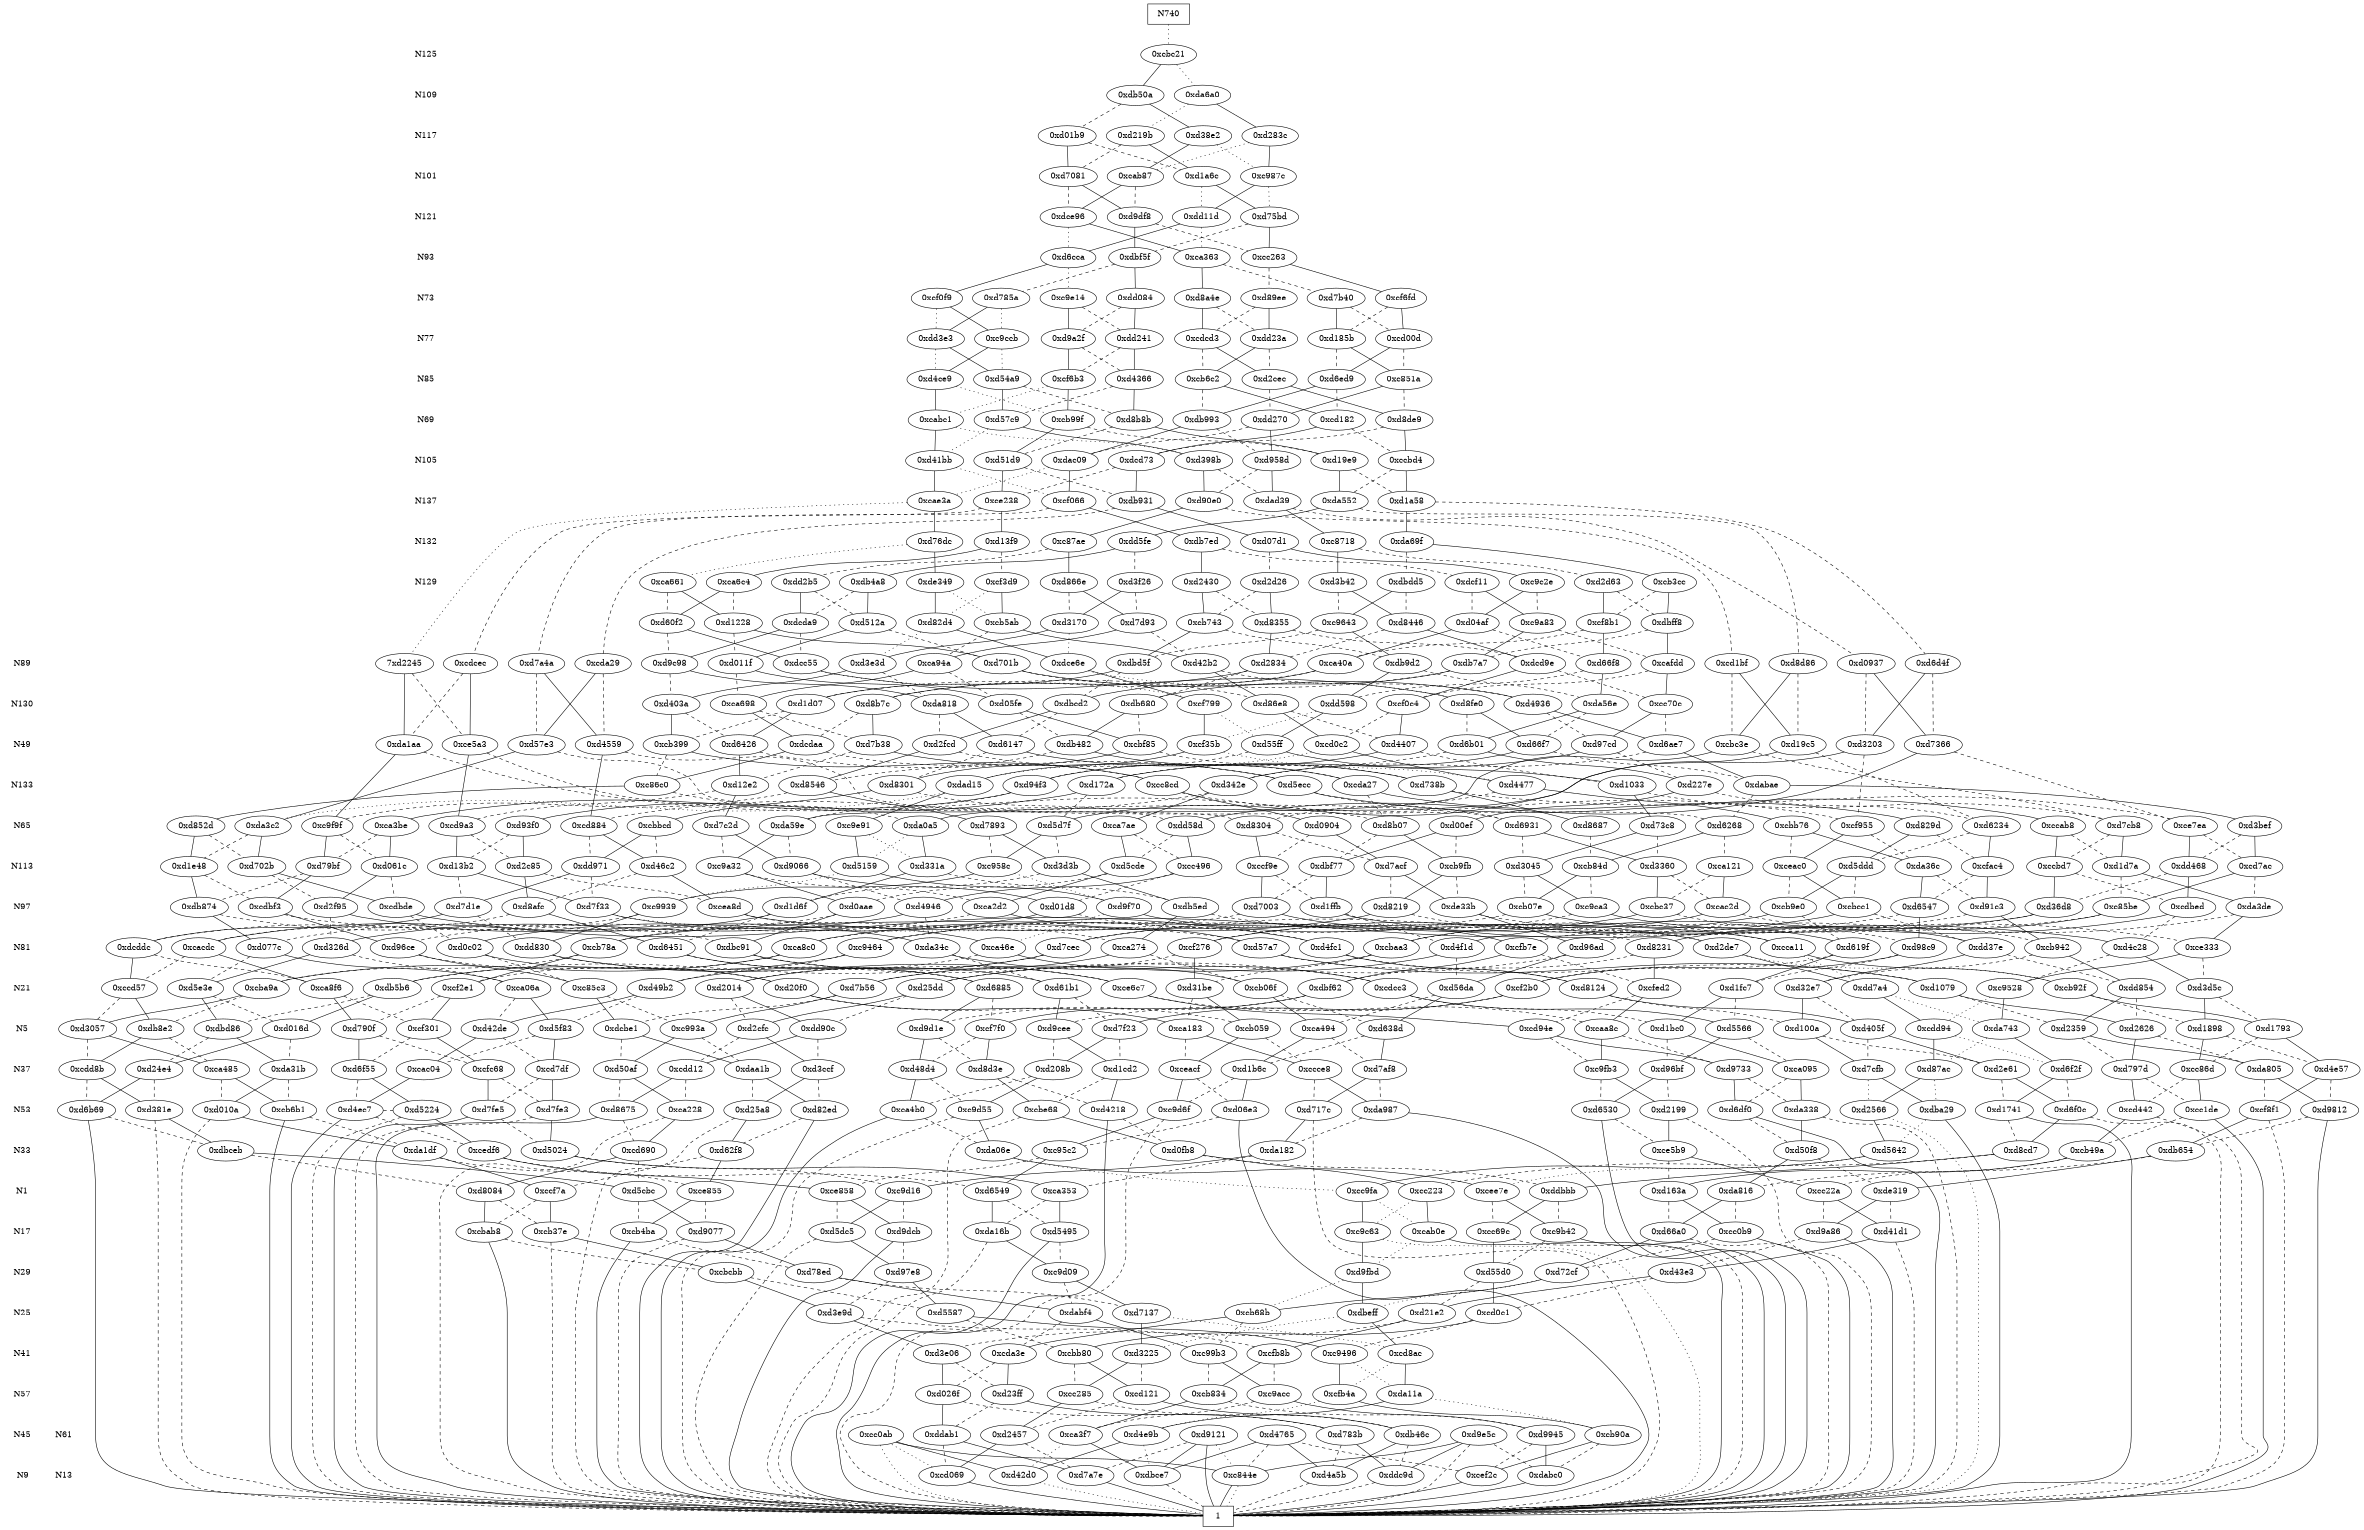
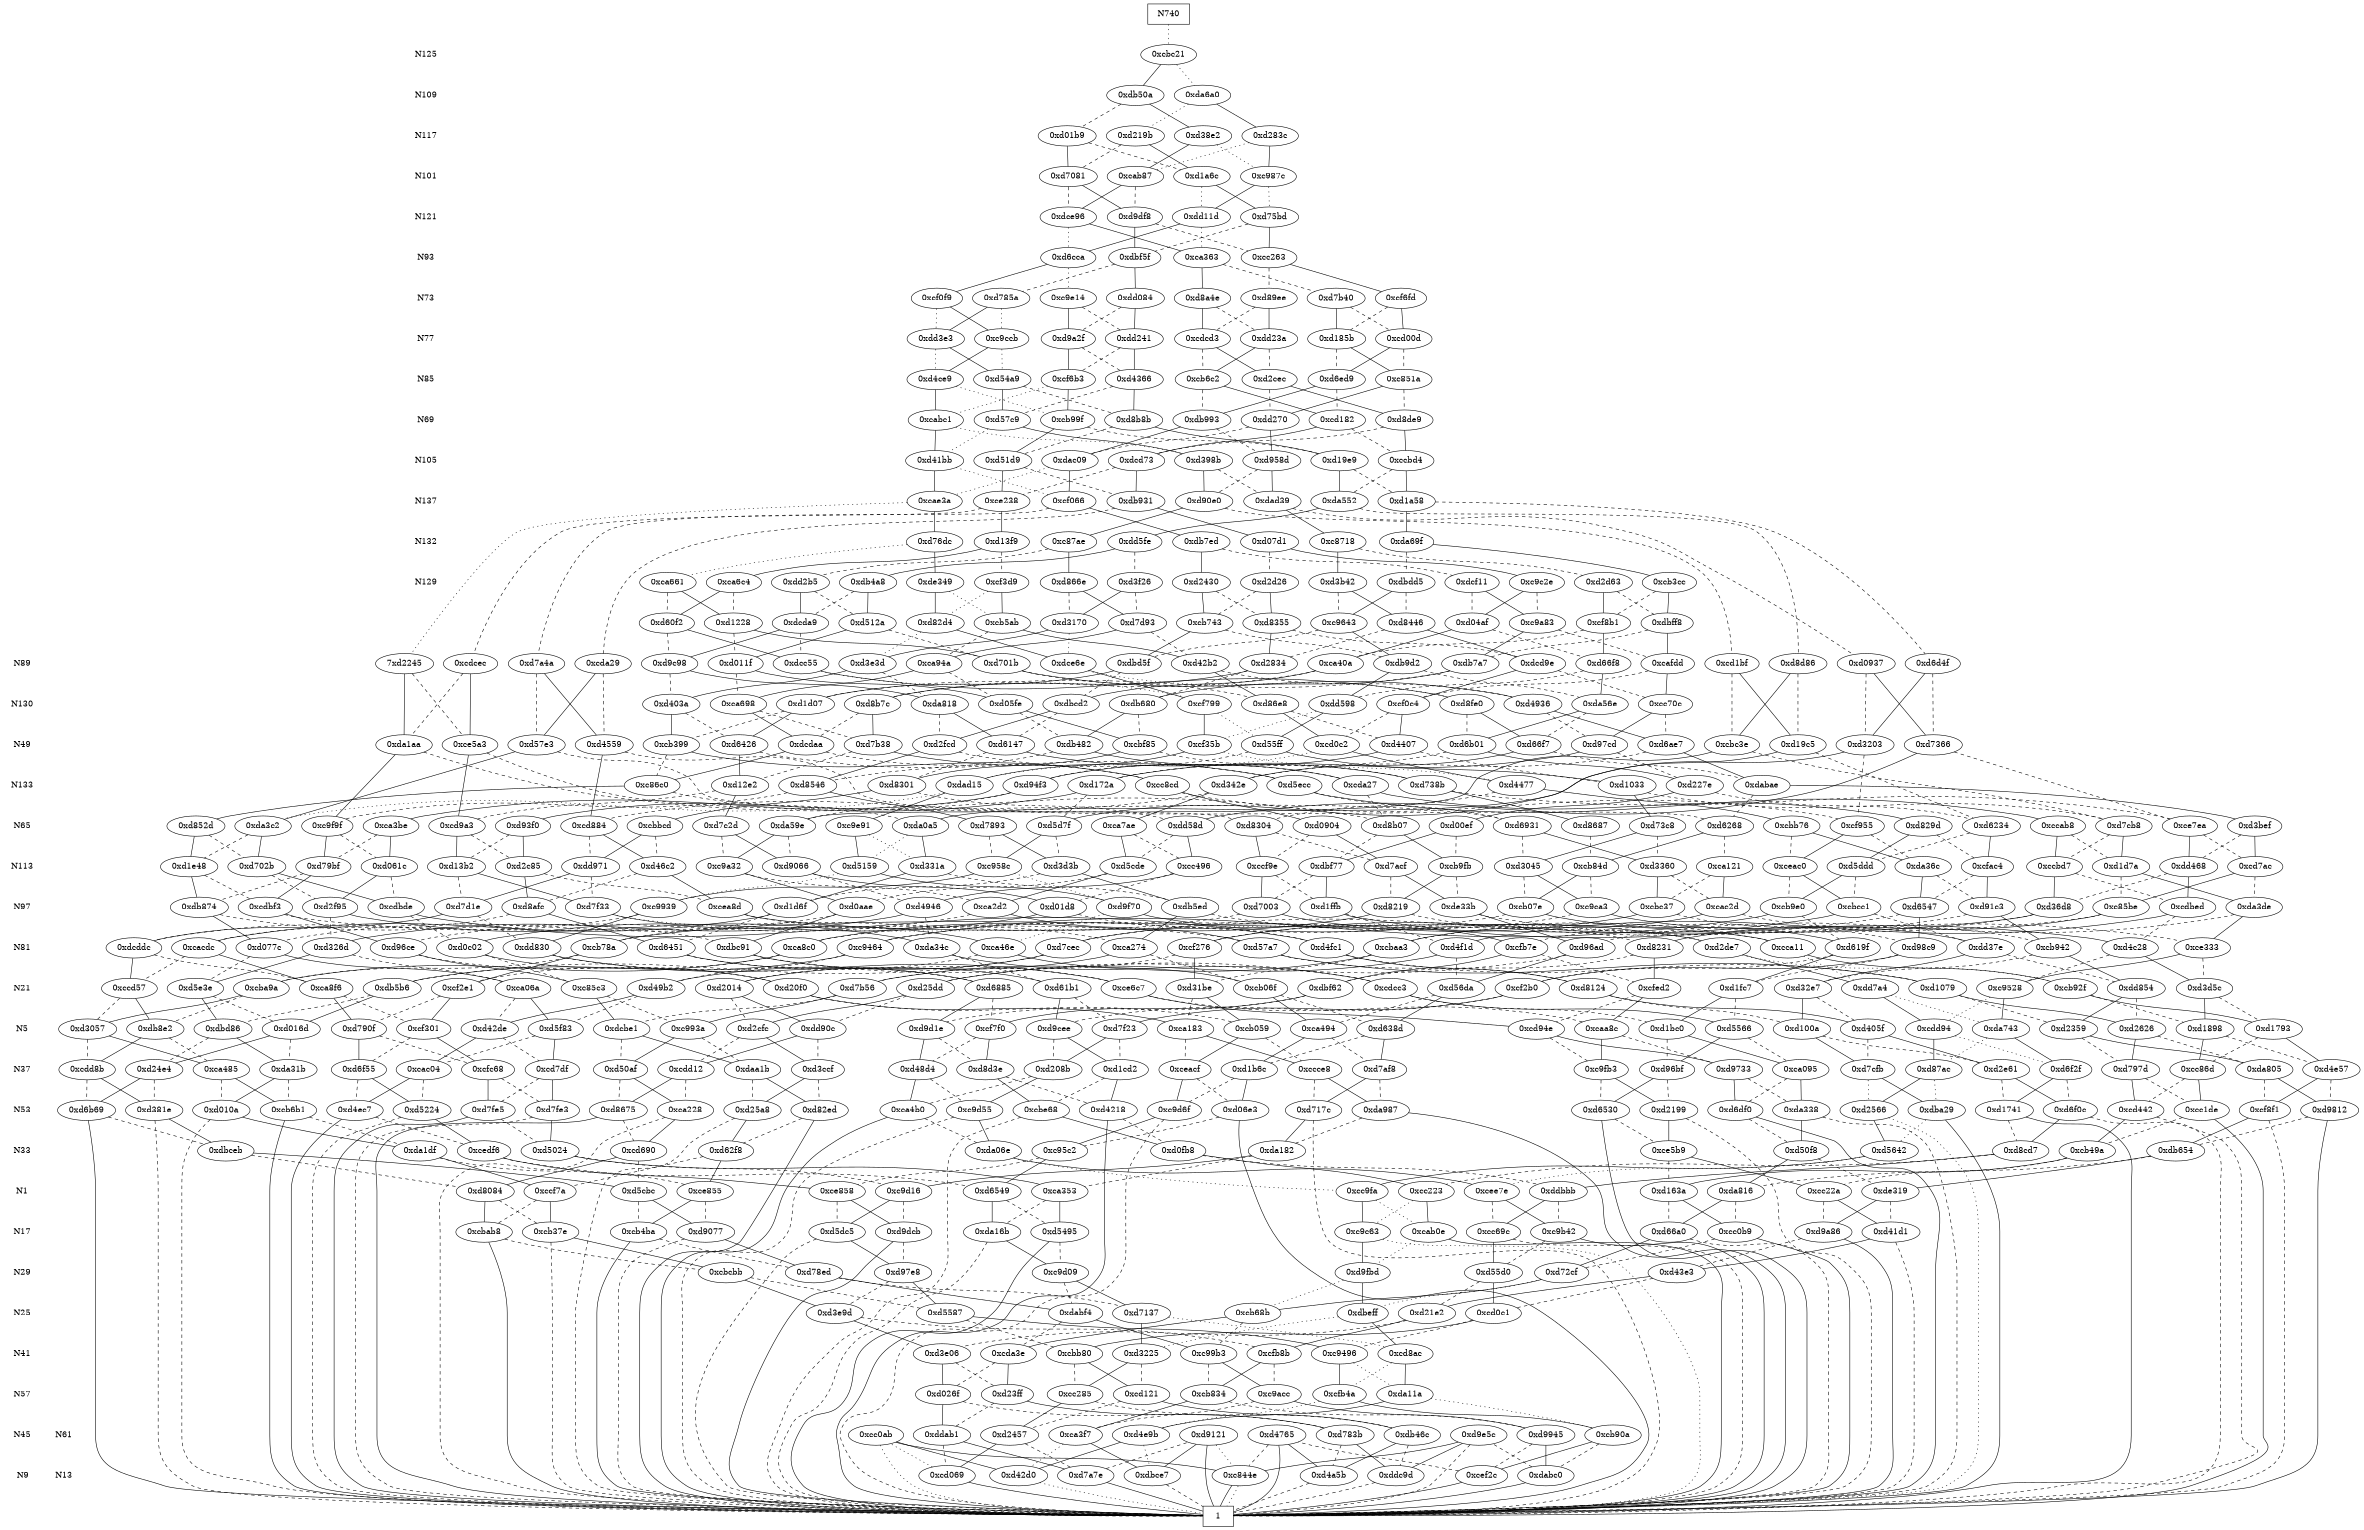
edge "0xd4ec7" -- "0xd5224": now "0xcac04" -- "0xd5224"
edge "0xd4765" -- "0xdbce7": now "0xd4765" -- "1"
